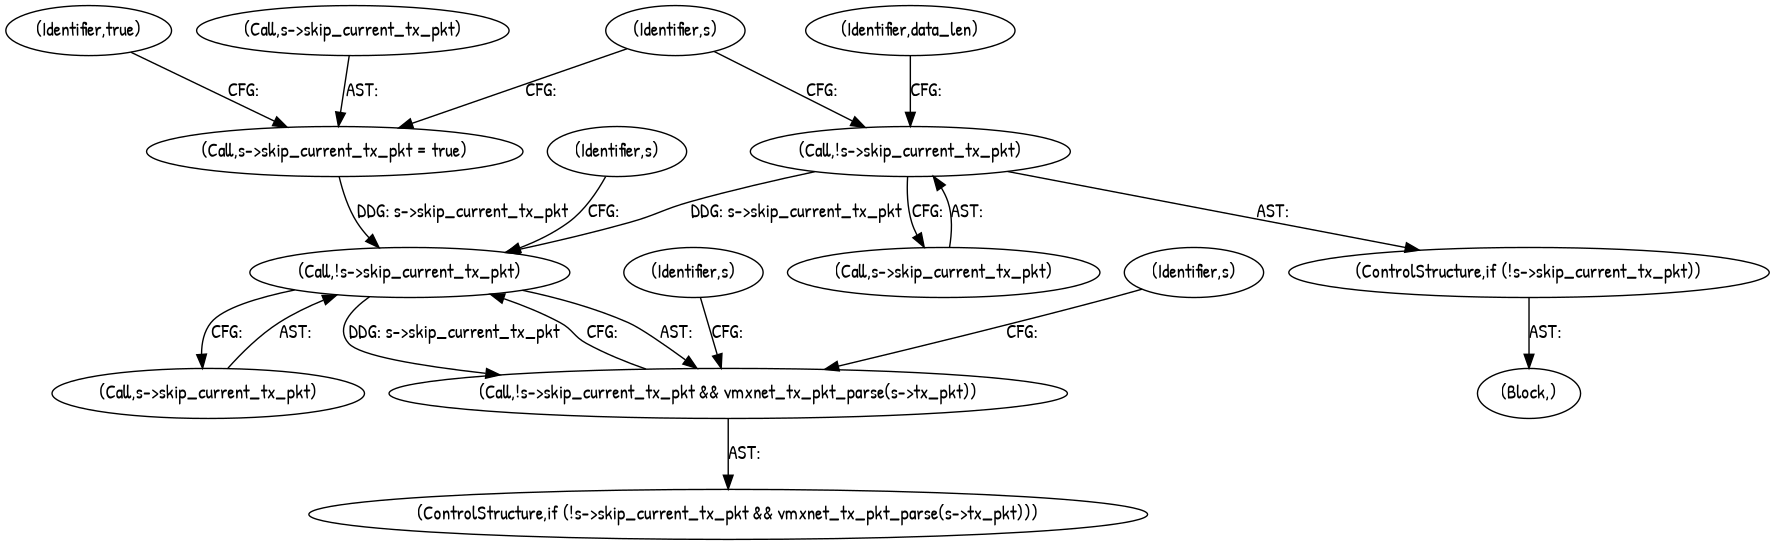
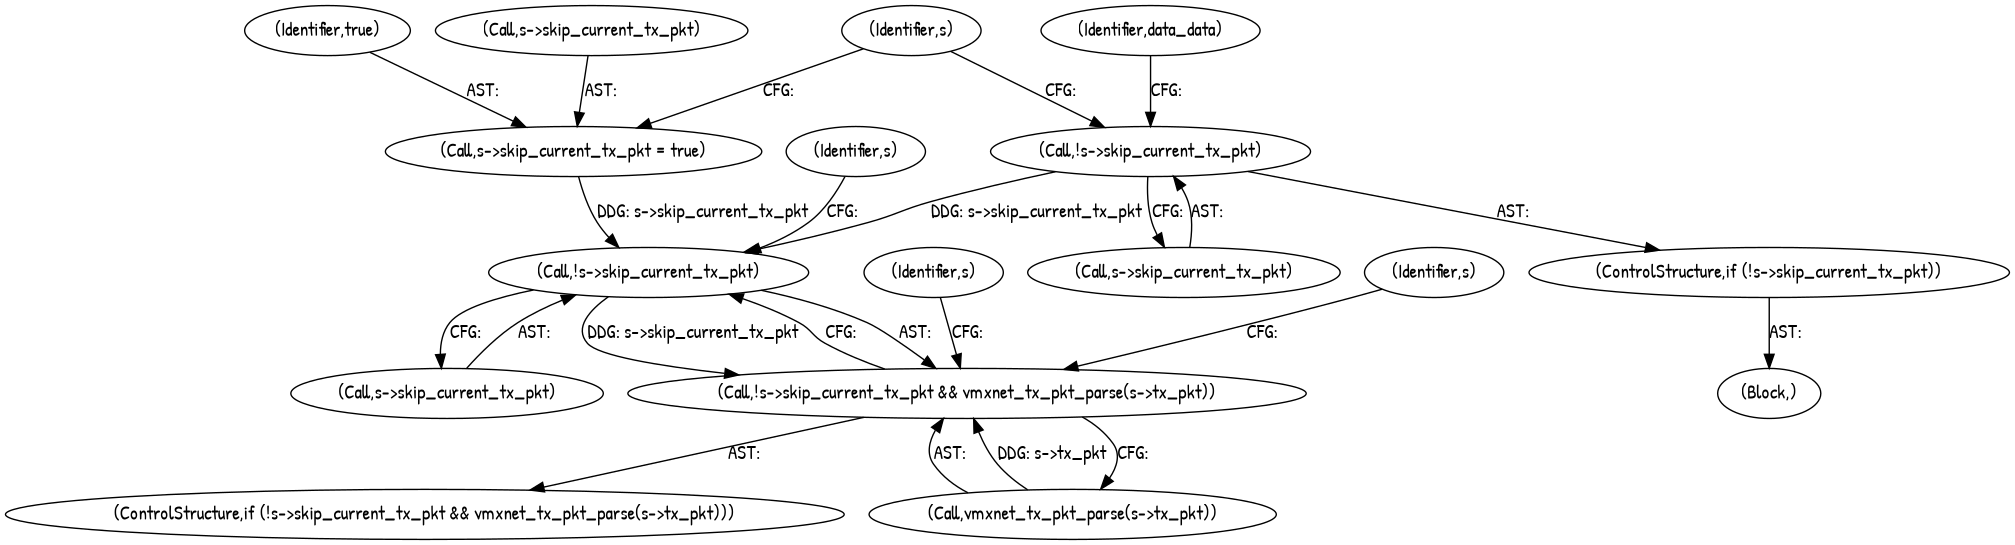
node "(Identifier,data_len)": label "(Identifier,data_len)" -> "(Identifier,data_data)"
edge "(Identifier,true)" -> "(Call,s->skip_current_tx_pkt = true)": label "CFG: " -> "AST: "
node "(Call,vmxnet_tx_pkt_parse(s->tx_pkt))": added
